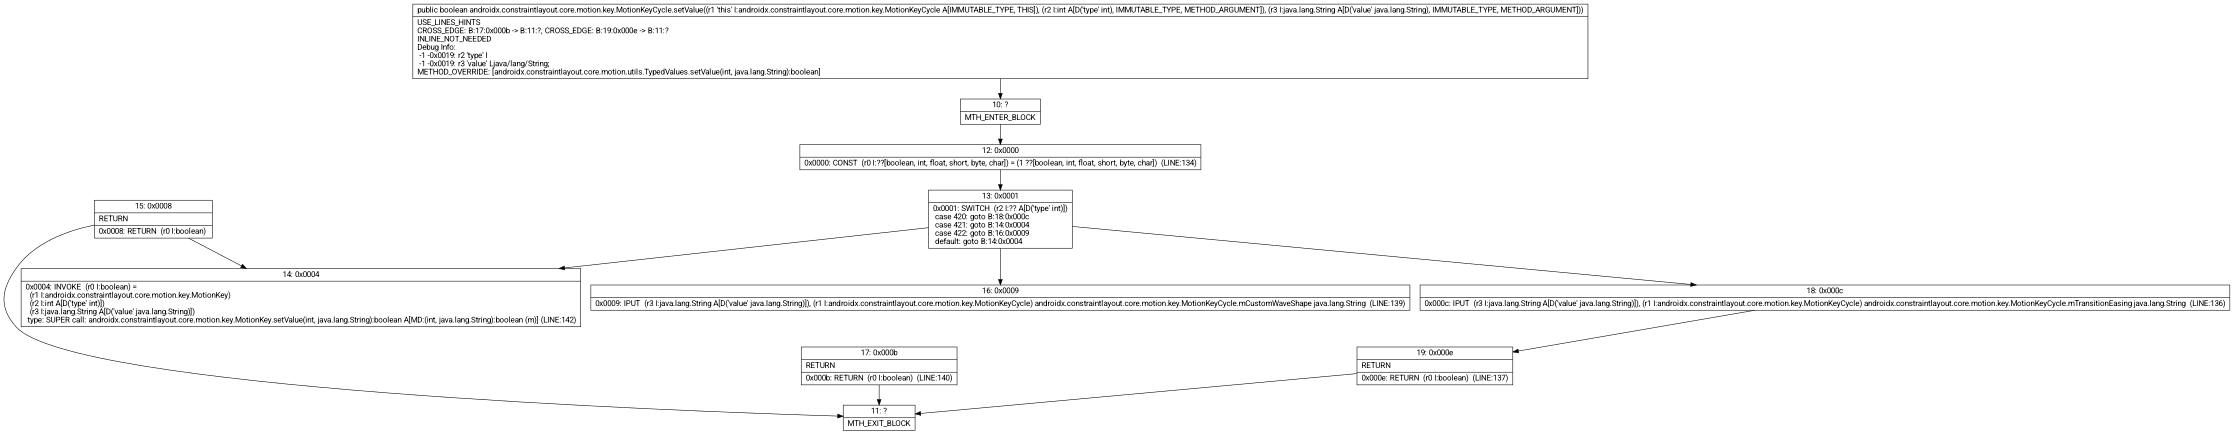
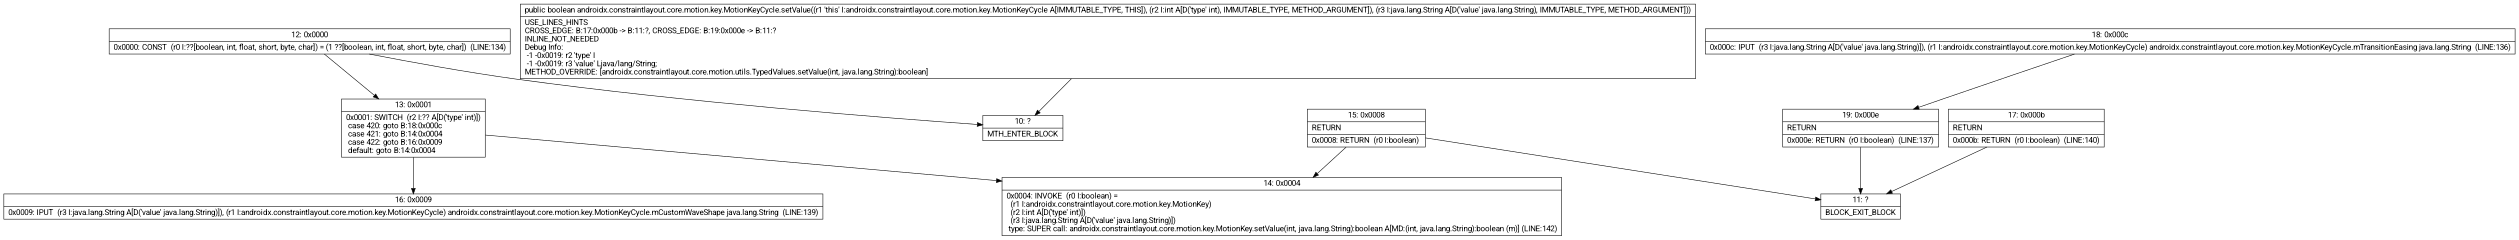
edge "10: ?" -> "12: 0x0000": reversed
edge "13: 0x0001" -> "18: 0x000c": removed
node "11: ?": text "MTH_EXIT_BLOCK" -> "BLOCK_EXIT_BLOCK"
